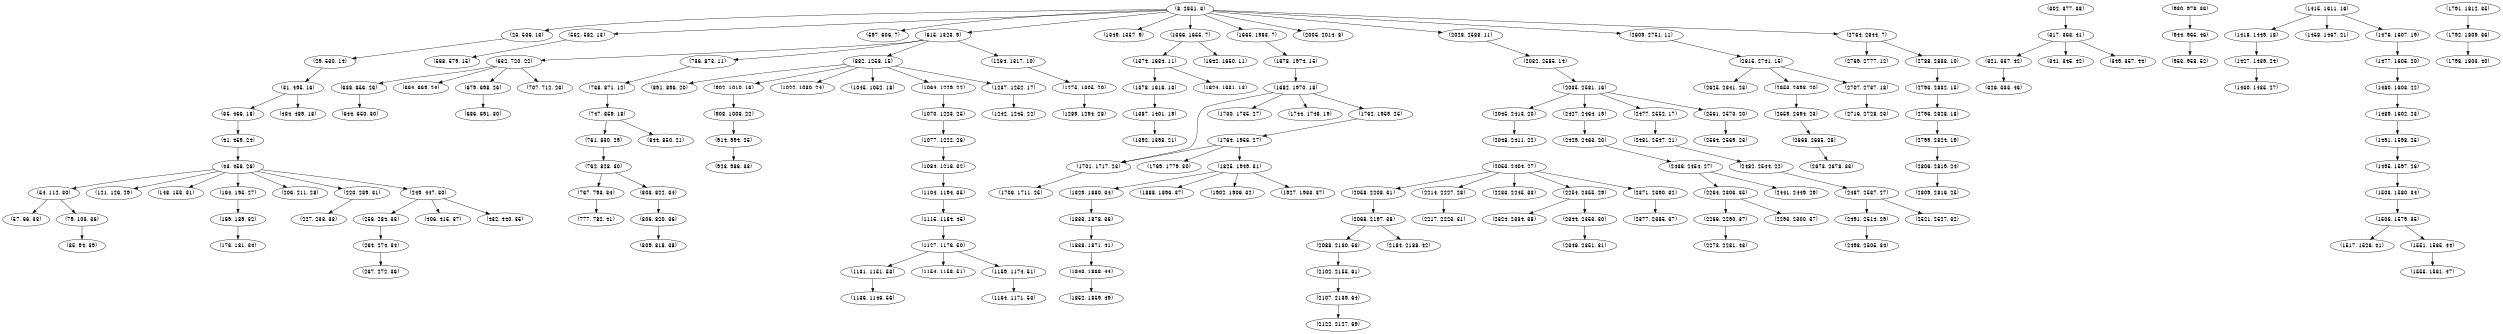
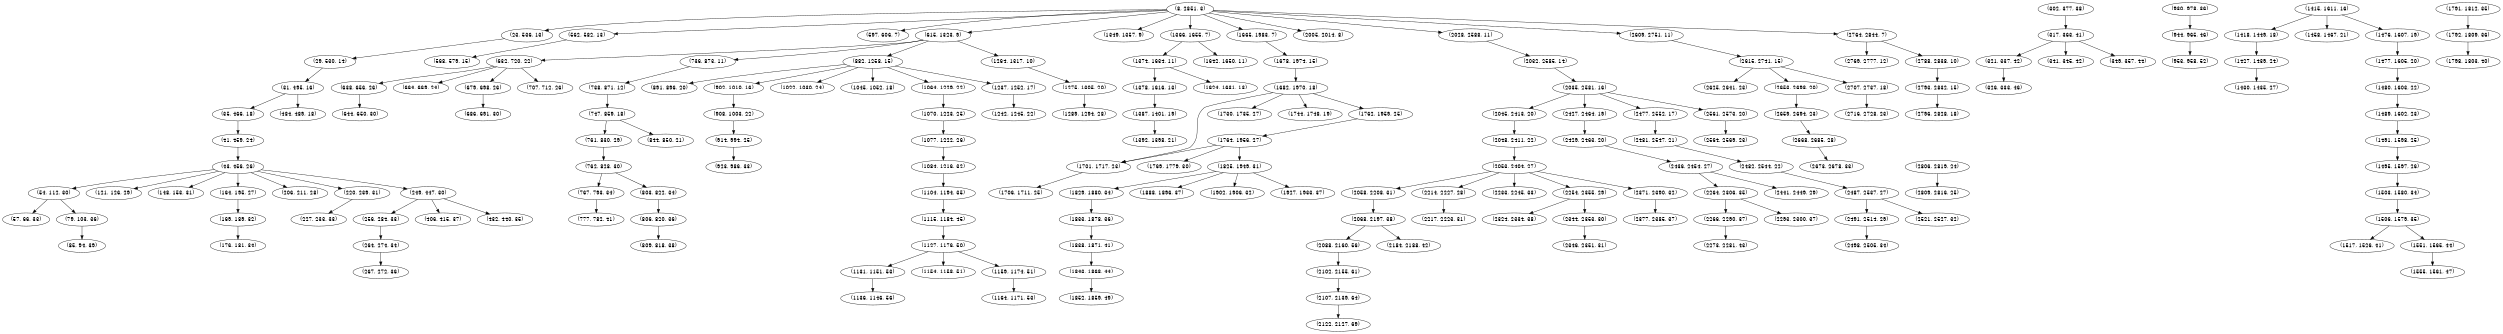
node "(2799, 2824, 19)": removed
edge "(2048, 2411, 22)" -> "(2053, 2404, 27)": added
